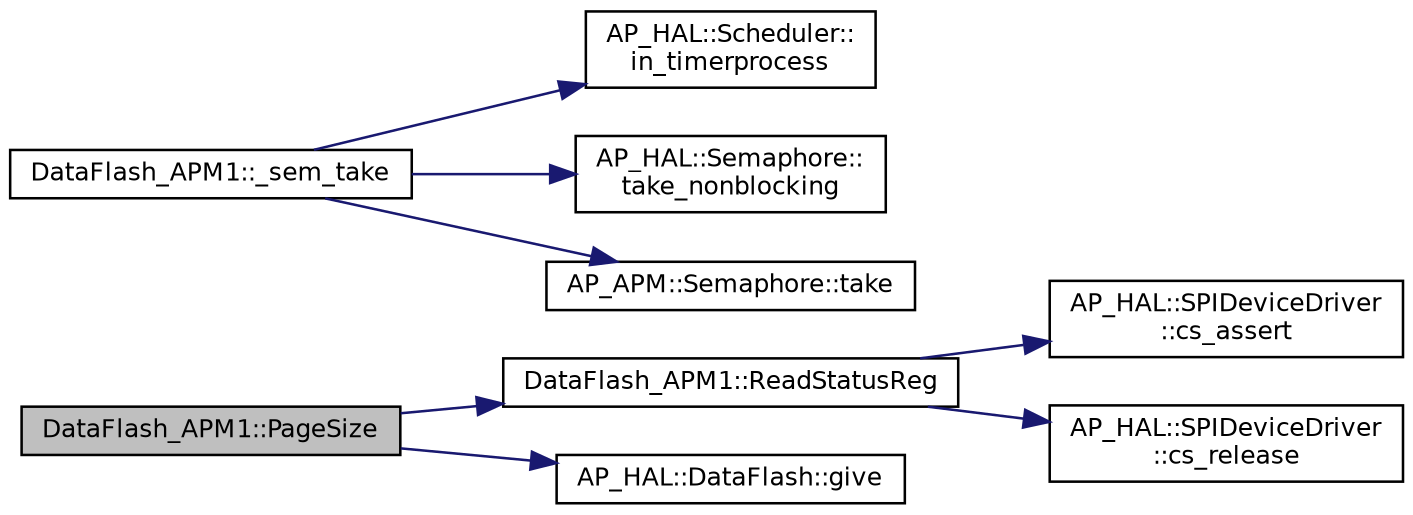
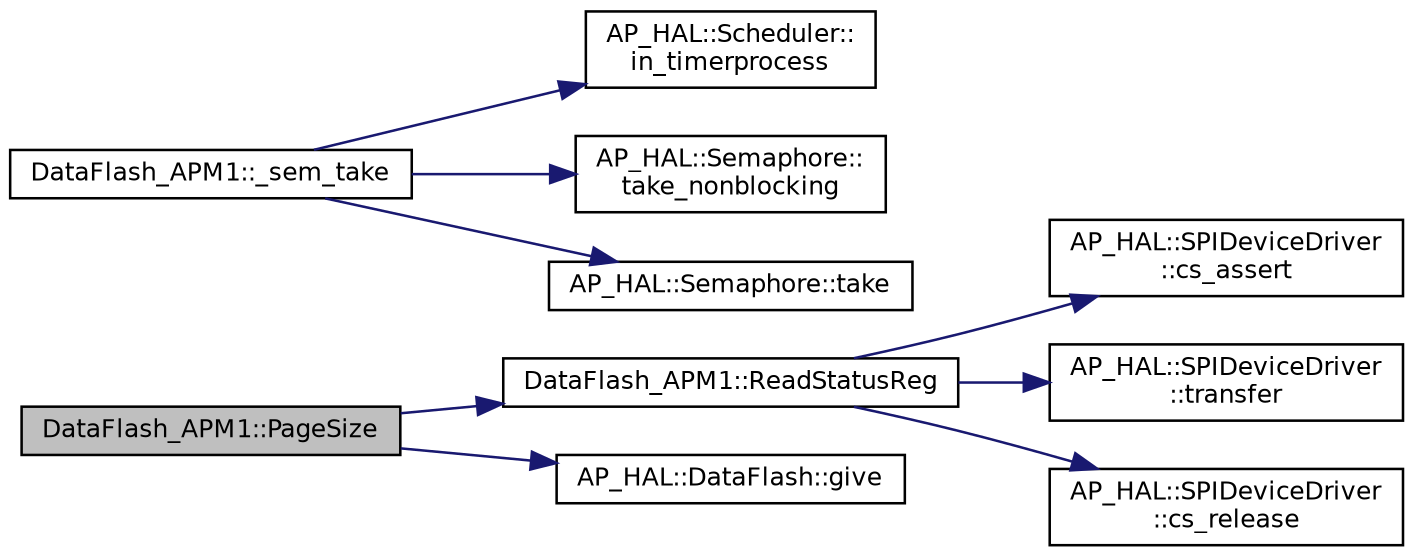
node "AP_APM::Semaphore::take": label "AP_APM::Semaphore::take" -> "AP_HAL::Semaphore::take"
node "AP_HAL::SPIDeviceDriver ::transfer": added
